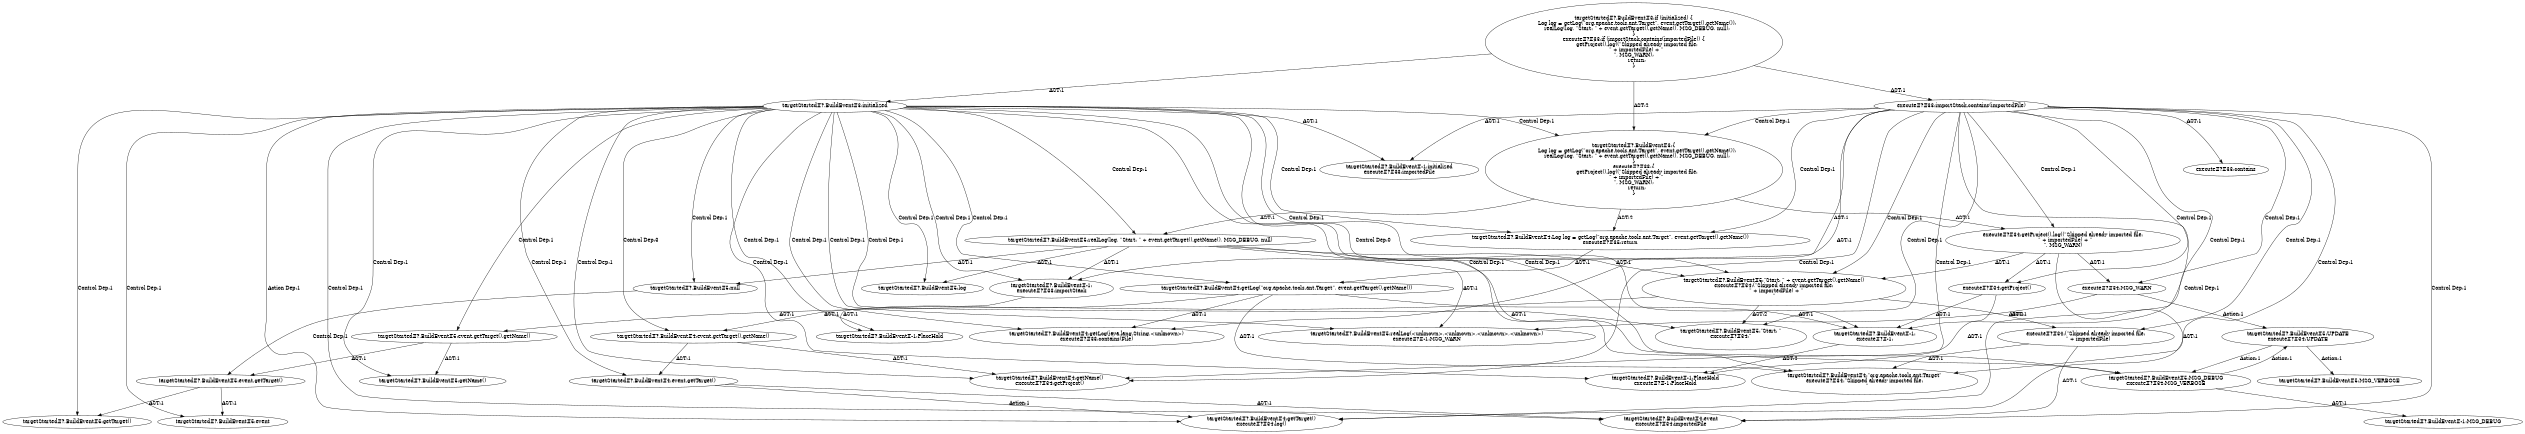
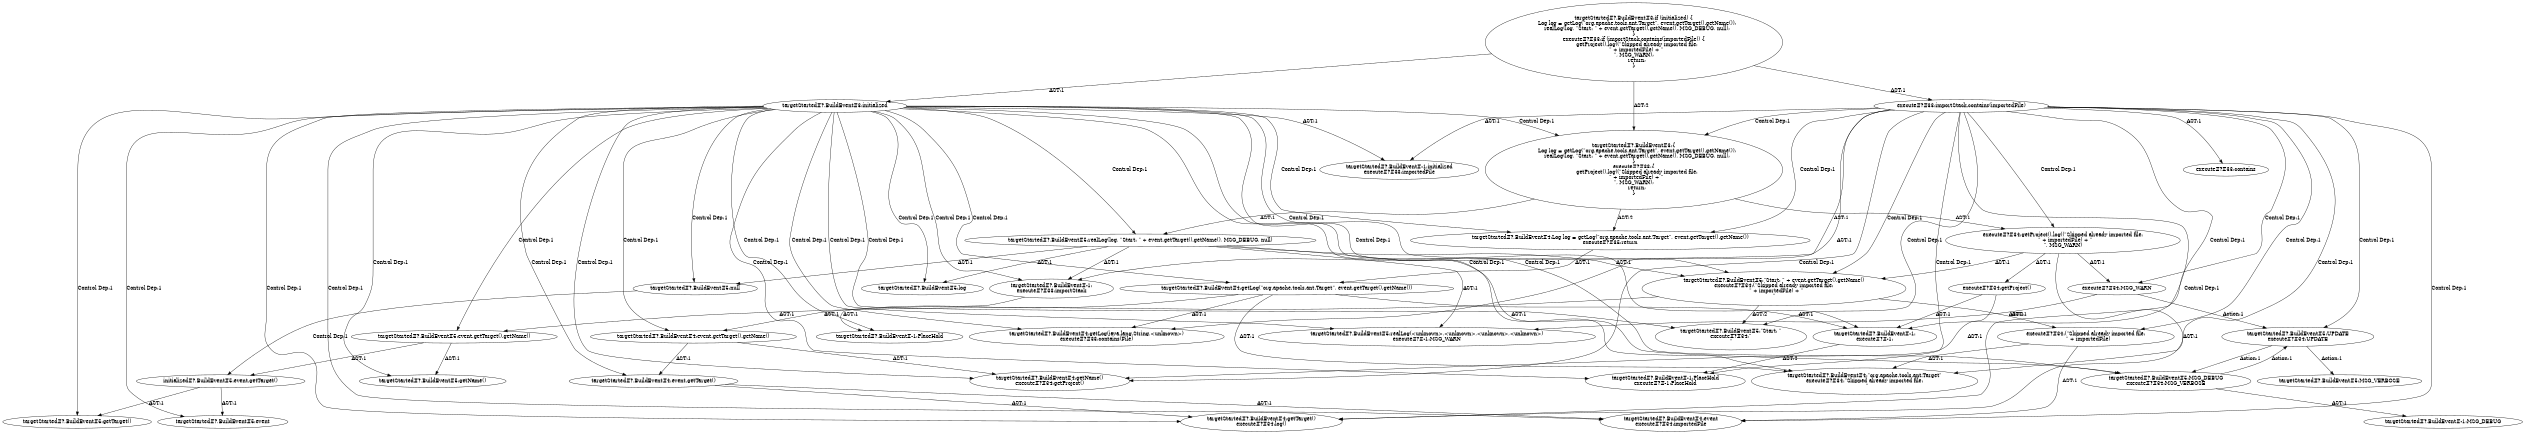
edge "execute#?#33:importStack.contains(importedFile)" -> "execute#?#34:getProject()": now "execute#?#33:importStack.contains(importedFile)" -> "targetStarted#?,BuildEvent#5:UPDATE execute#?#34:UPDATE"
edge "targetStarted#?,BuildEvent#3:initialized" -> "targetStarted#?,BuildEvent#4:event.getTarget().getName()": label "Control Dep:3" -> "Control Dep:1"
edge "targetStarted#?,BuildEvent#3:initialized" -> "targetStarted#?,BuildEvent#-1: execute#?#-1:": label "Control Dep:0" -> "Control Dep:1"
edge "targetStarted#?,BuildEvent#3:initialized" -> "targetStarted#?,BuildEvent#4:getTarget() execute#?#34:log()": label "Action Dep:1" -> "Control Dep:1"
node "targetStarted#?,BuildEvent#5:event.getTarget()": label "targetStarted#?,BuildEvent#5:event.getTarget()" -> "initialized#?,BuildEvent#5:event.getTarget()"
edge "targetStarted#?,BuildEvent#4:event.getTarget()" -> "targetStarted#?,BuildEvent#4:getTarget() execute#?#34:log()": label "Action:1" -> "AST:1"
